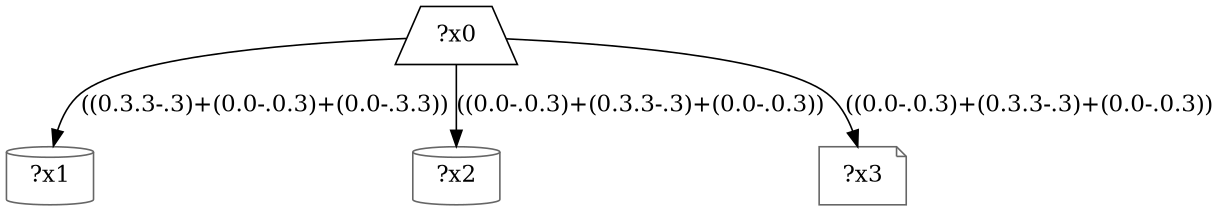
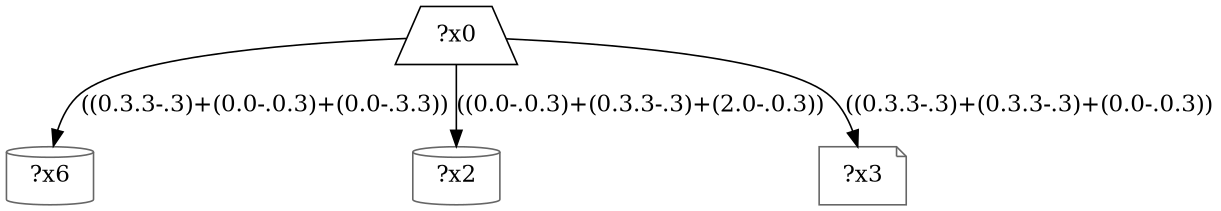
edge "?x0" -> "?x2": label "((0.0-.0.3)+(0.3.3-.3)+(0.0-.0.3))" -> "((0.0-.0.3)+(0.3.3-.3)+(2.0-.0.3))"
edge "?x0" -> "?x3": label "((0.0-.0.3)+(0.3.3-.3)+(0.0-.0.3))" -> "((0.3.3-.3)+(0.3.3-.3)+(0.0-.0.3))"
node "?x1": label "?x1" -> "?x6"
